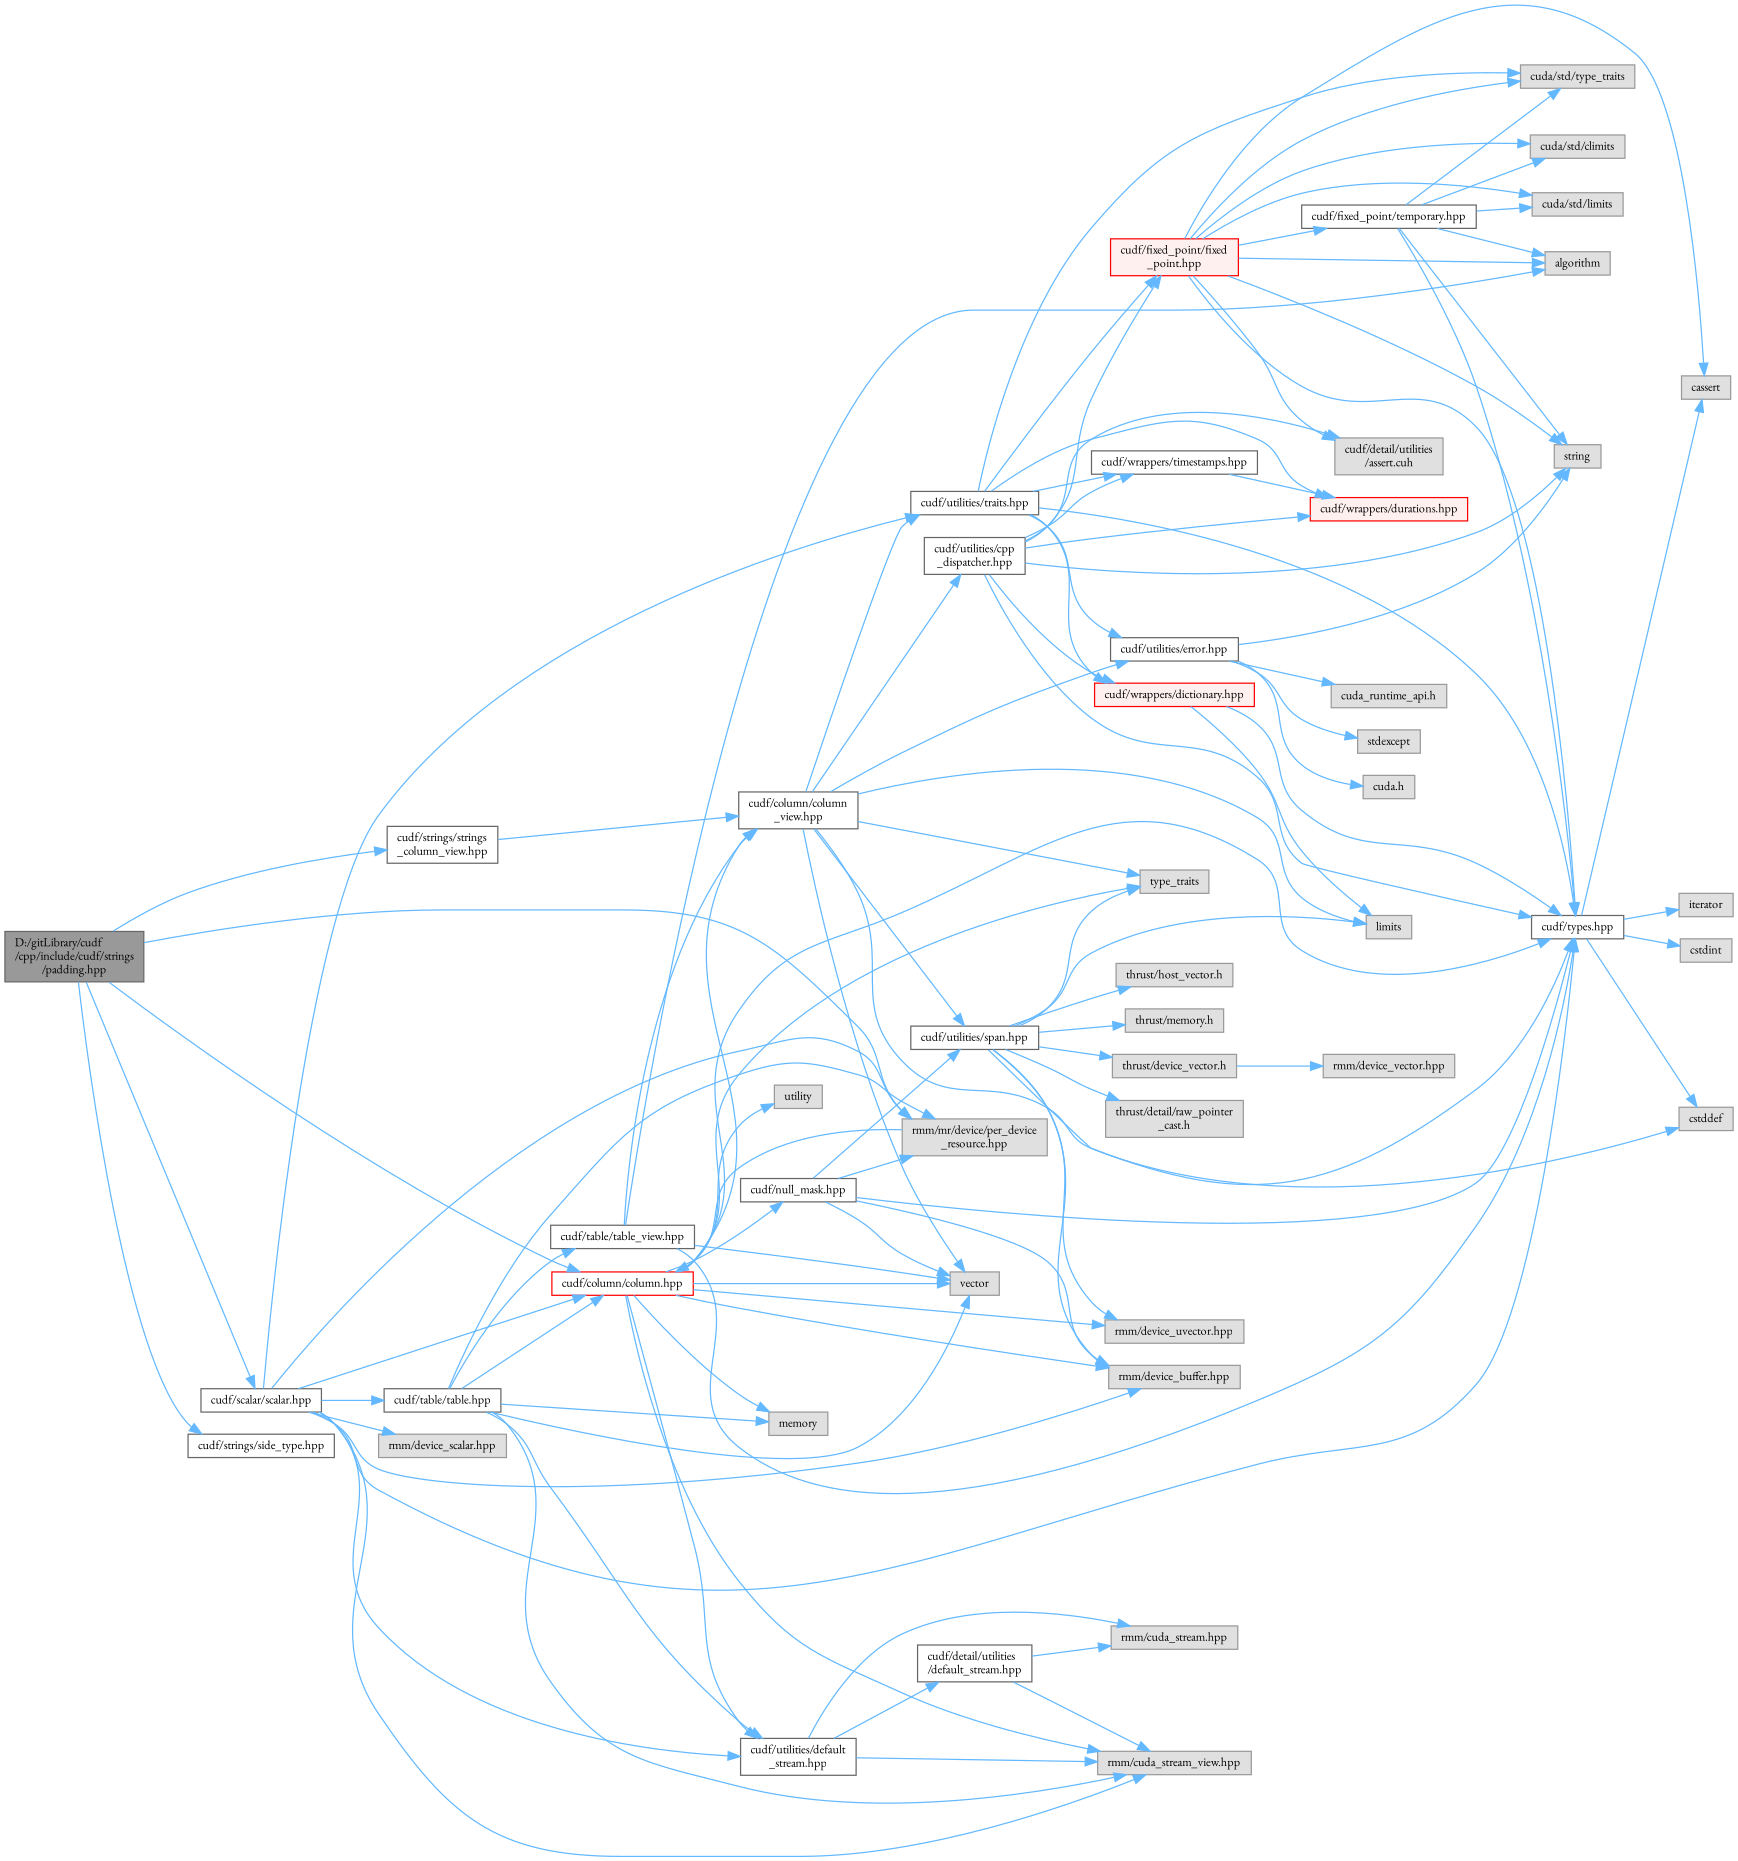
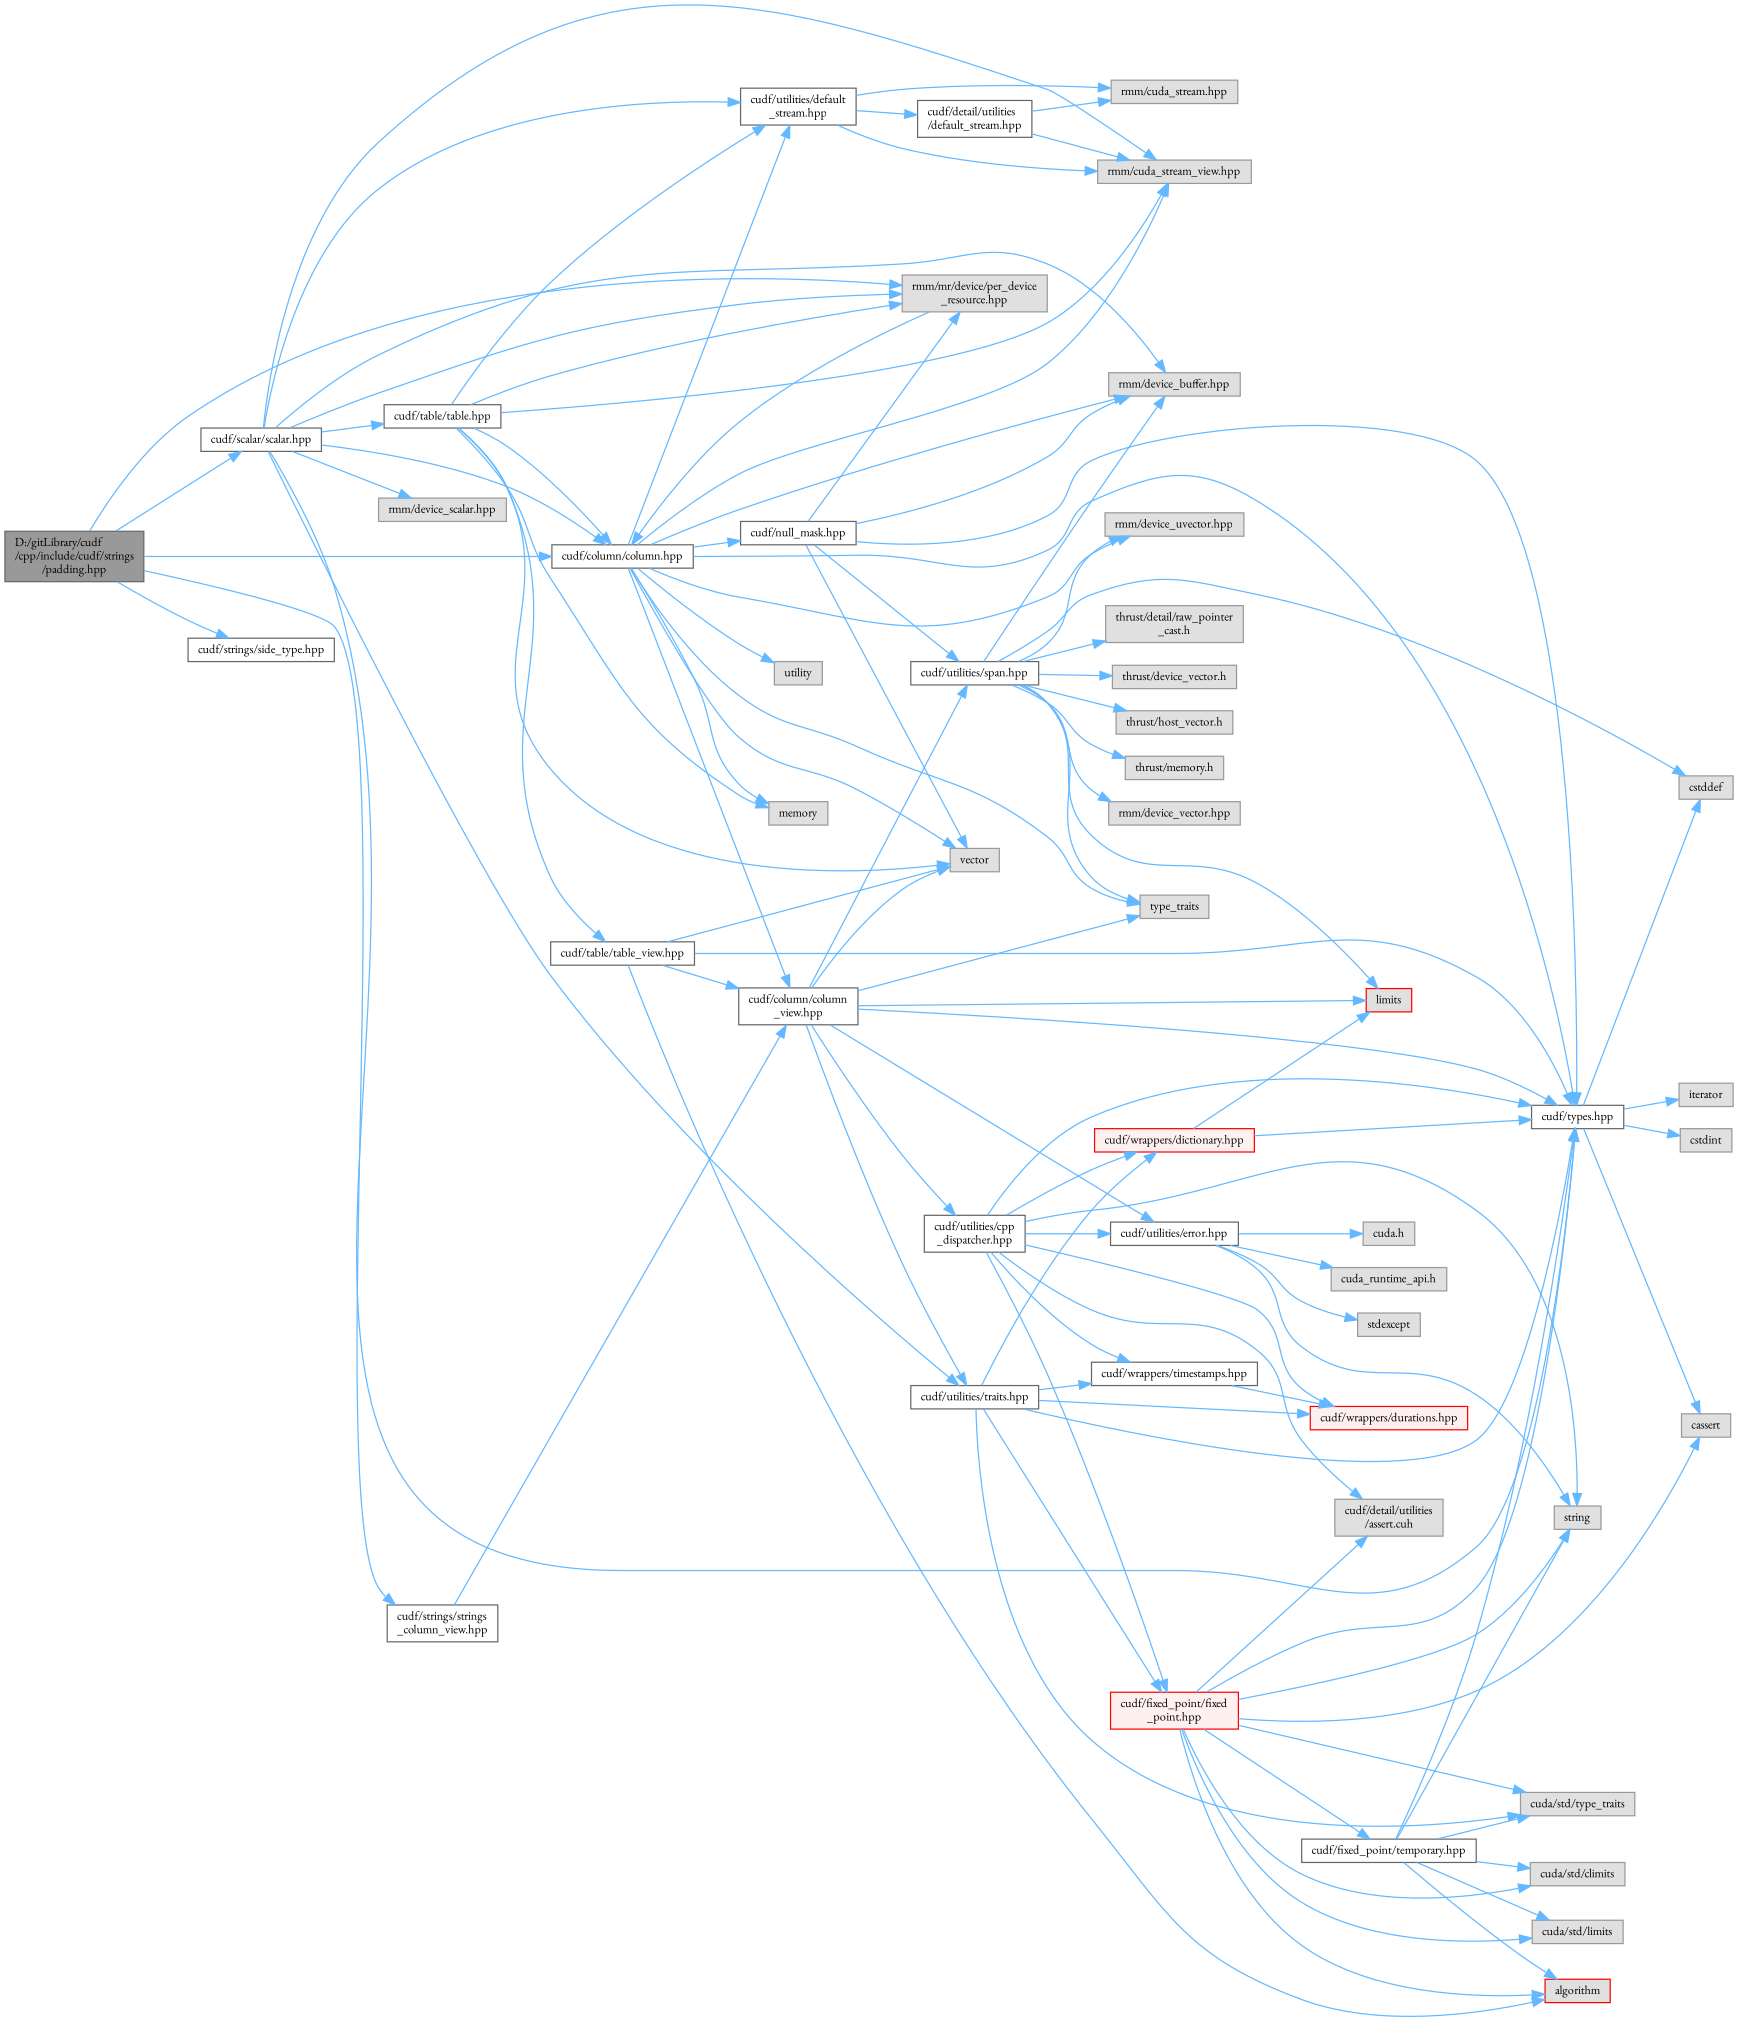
node "algorithm": color grey60 -> red
edge "cudf/utilities/traits.hpp" -> "cudf/utilities/error.hpp": now "cudf/utilities/cpp _dispatcher.hpp" -> "cudf/utilities/error.hpp"
node "limits": color grey60 -> red
edge "thrust/device_vector.h" -> "rmm/device_vector.hpp": now "cudf/utilities/span.hpp" -> "rmm/device_vector.hpp"
node "cudf/column/column.hpp": color red -> grey40
